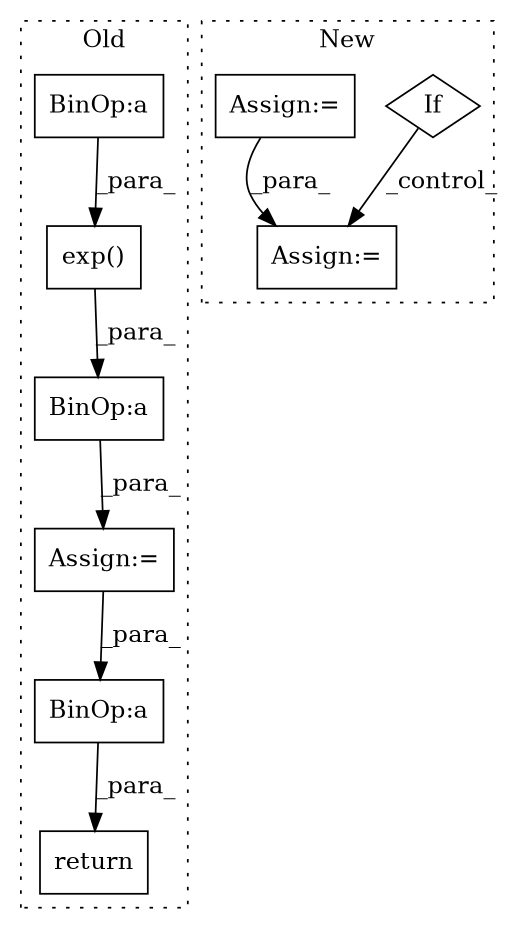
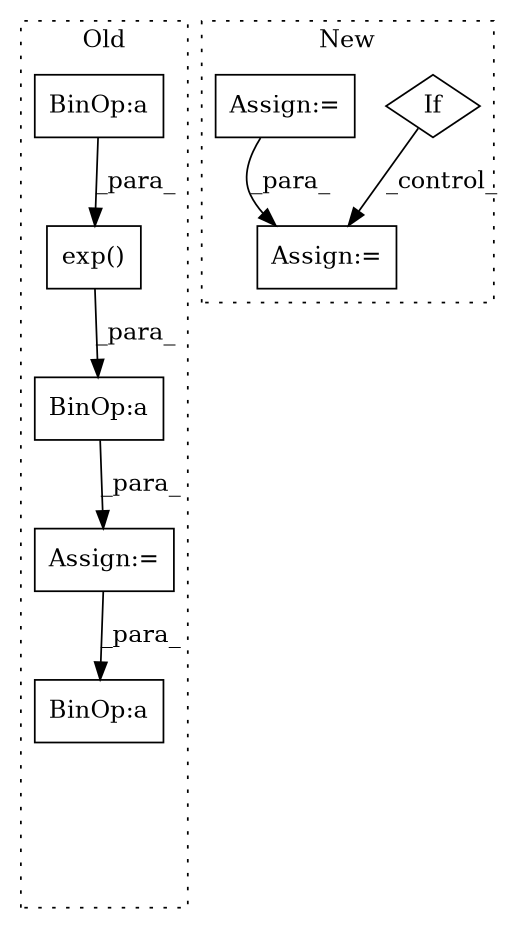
node "return": removed
